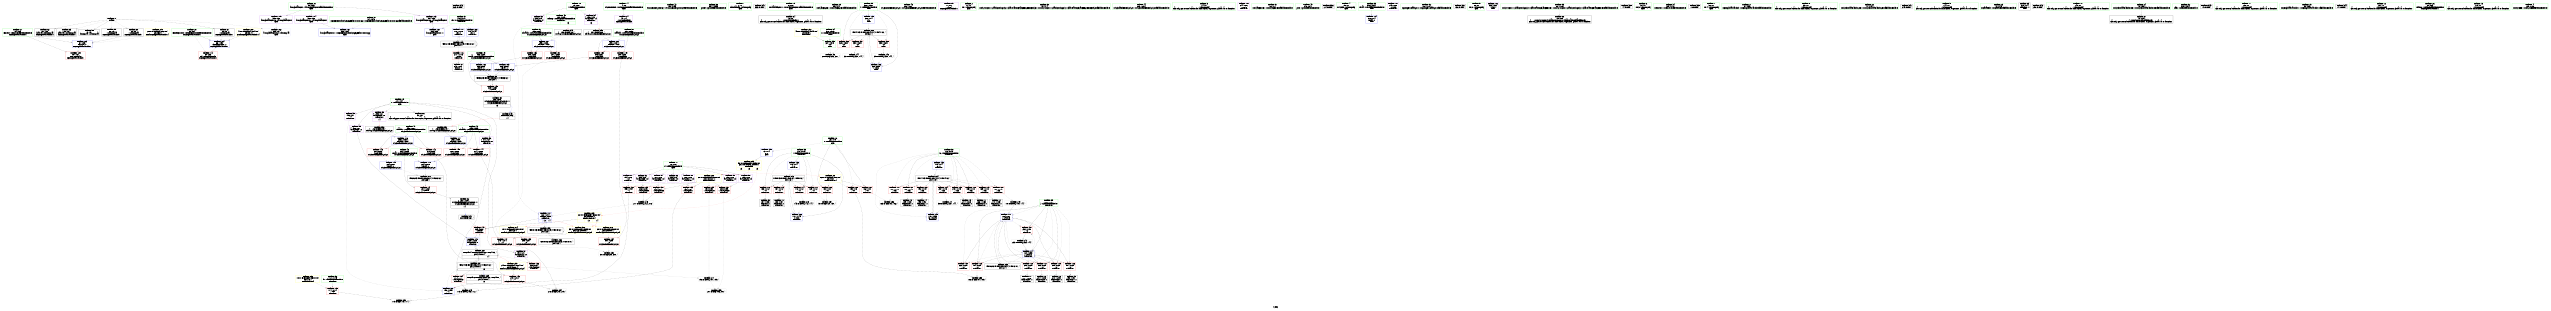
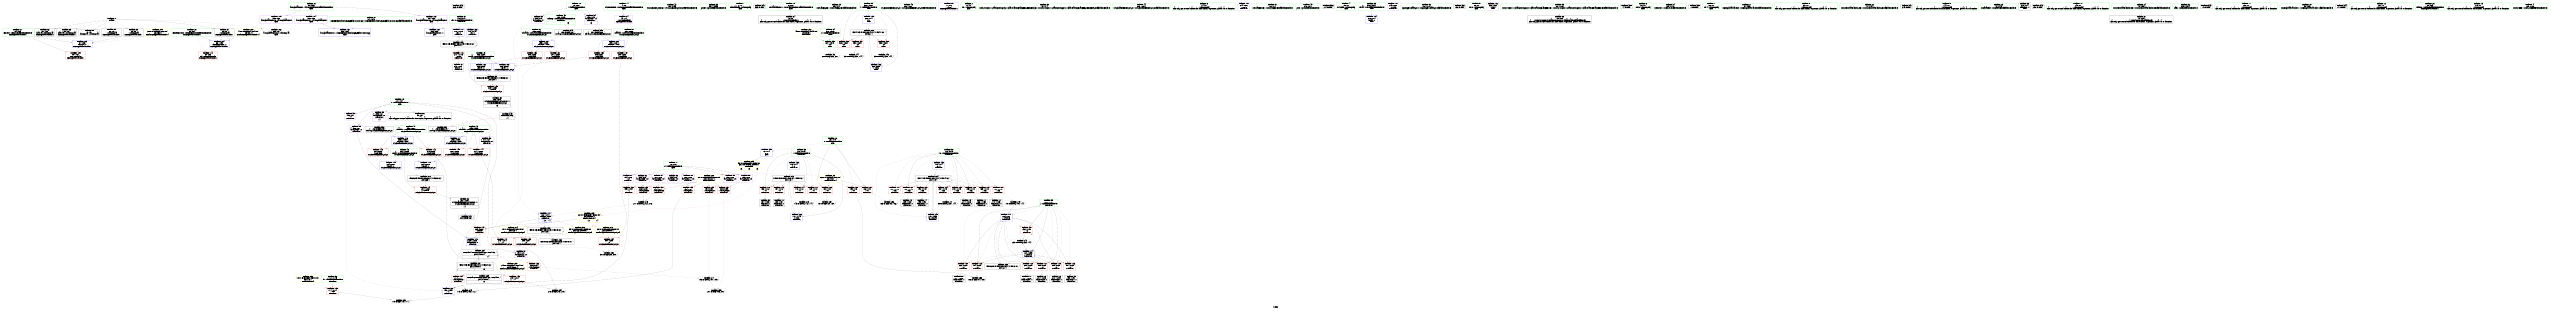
node "NodeID: 80": added
